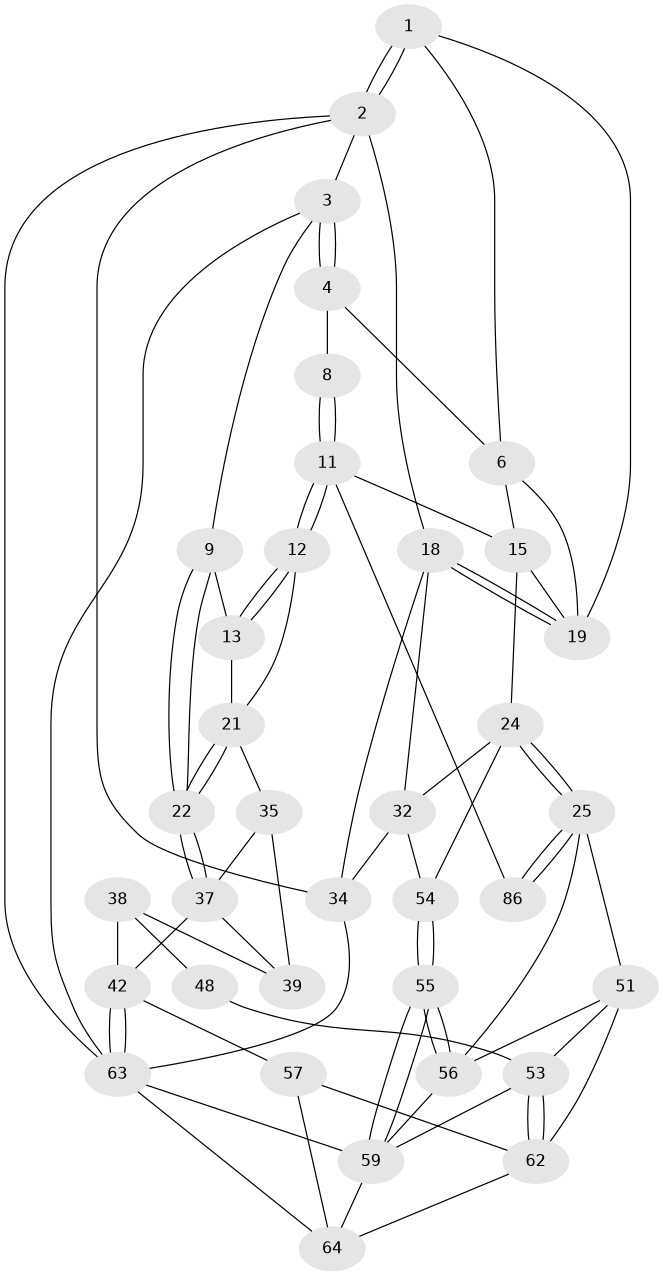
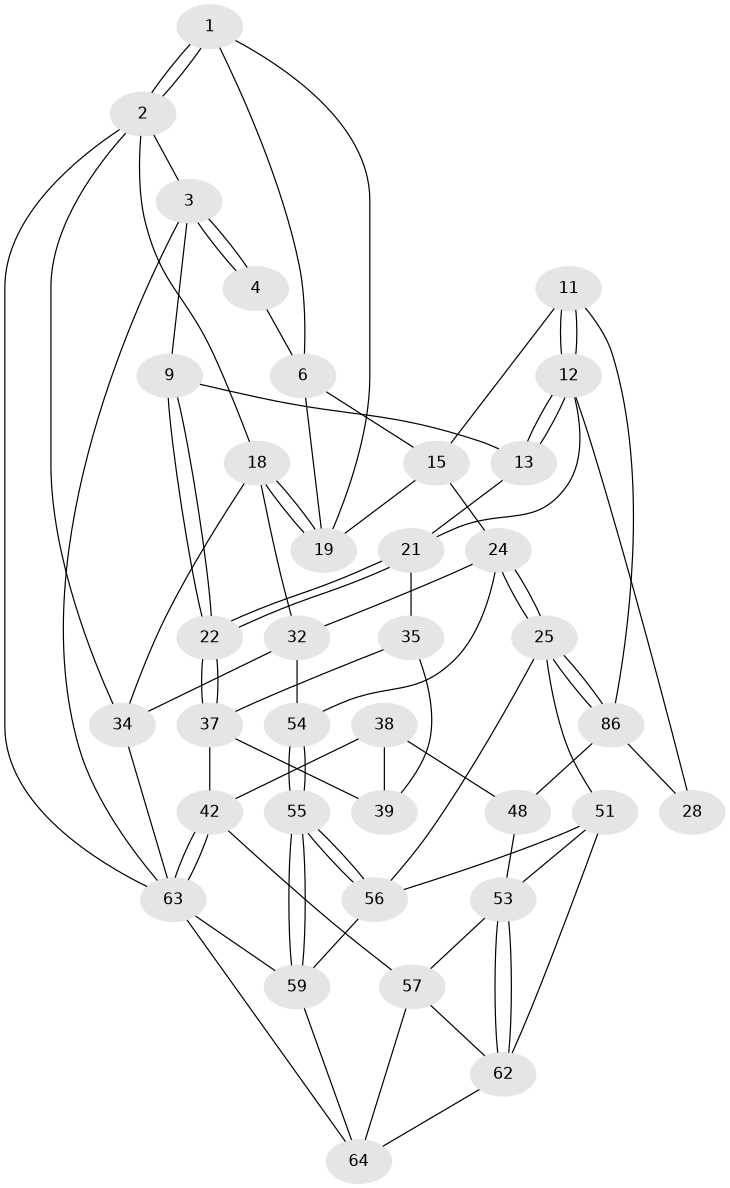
node "8": removed
edge "86" -- "48": added
node "28": added
edge "53" -- "59": now "53" -- "57"
